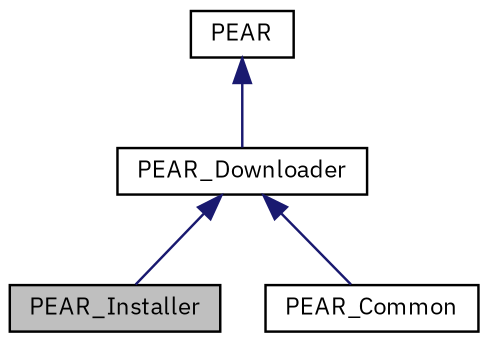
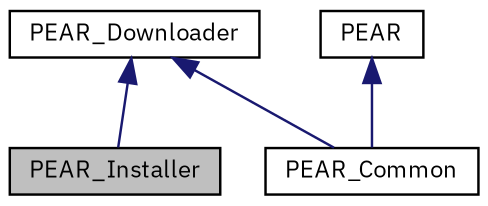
edge "PEAR_Downloader" -> "PEAR": now "PEAR_Common" -> "PEAR"
